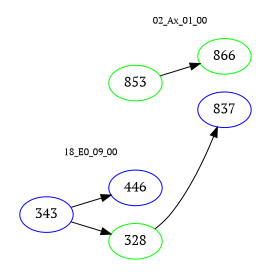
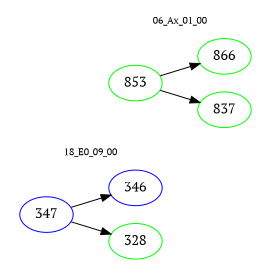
cluster "02_Ax_01_00": label "02_Ax_01_00" -> "06_Ax_01_00"
node "837": color blue -> green
edge "328" -> "837": now "853" -> "837"
node "446": label "446" -> "346"
node "343": label "343" -> "347"
